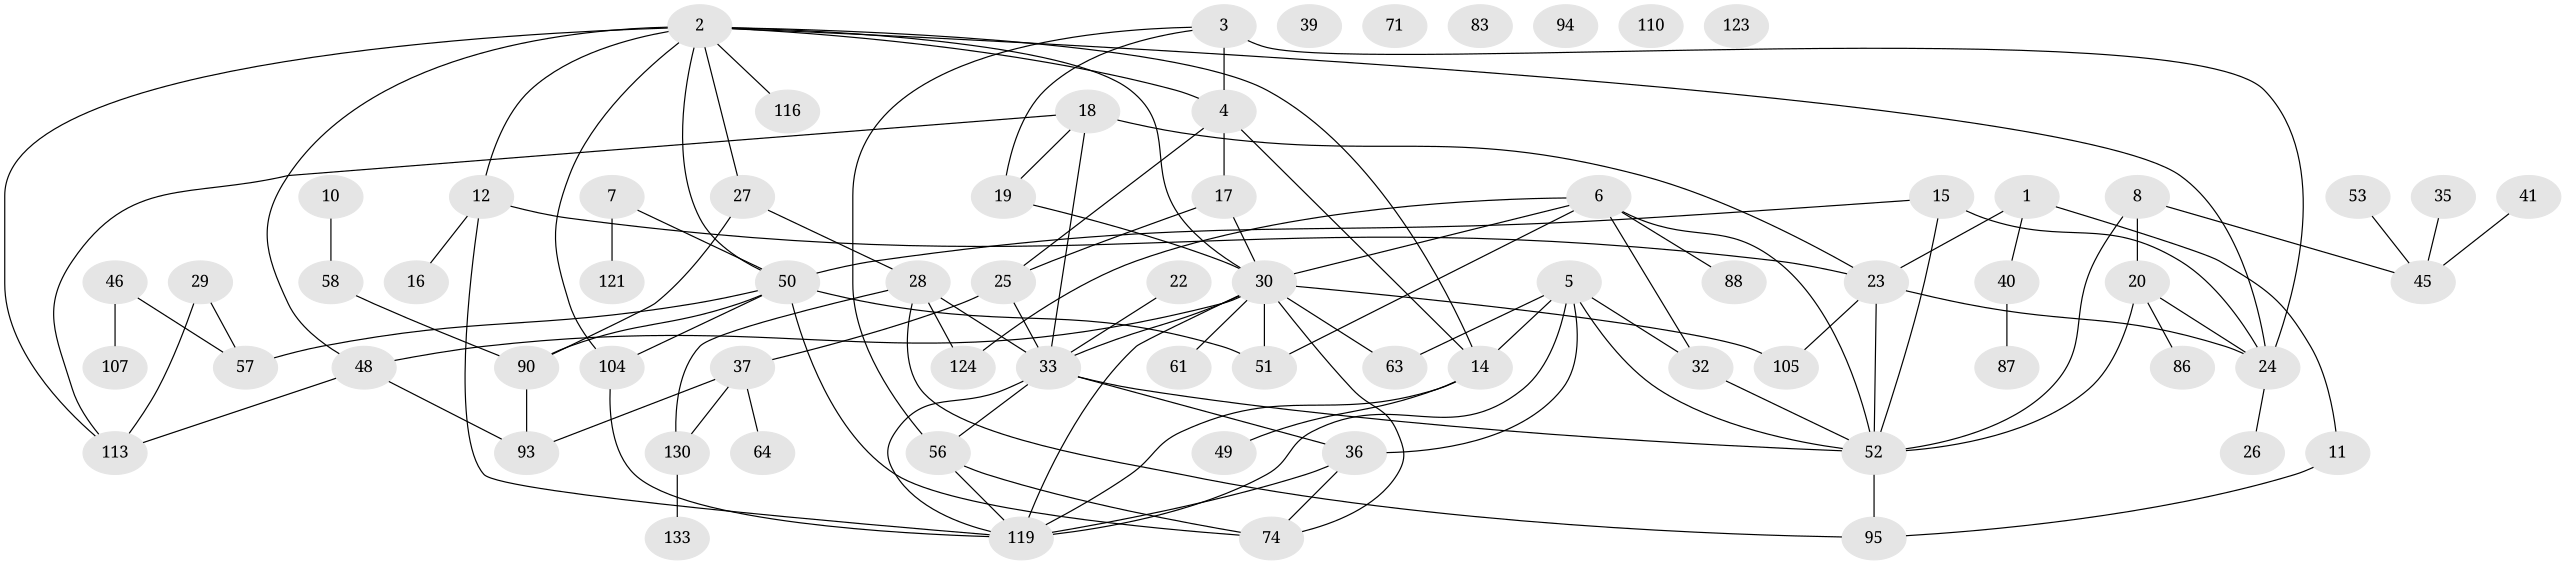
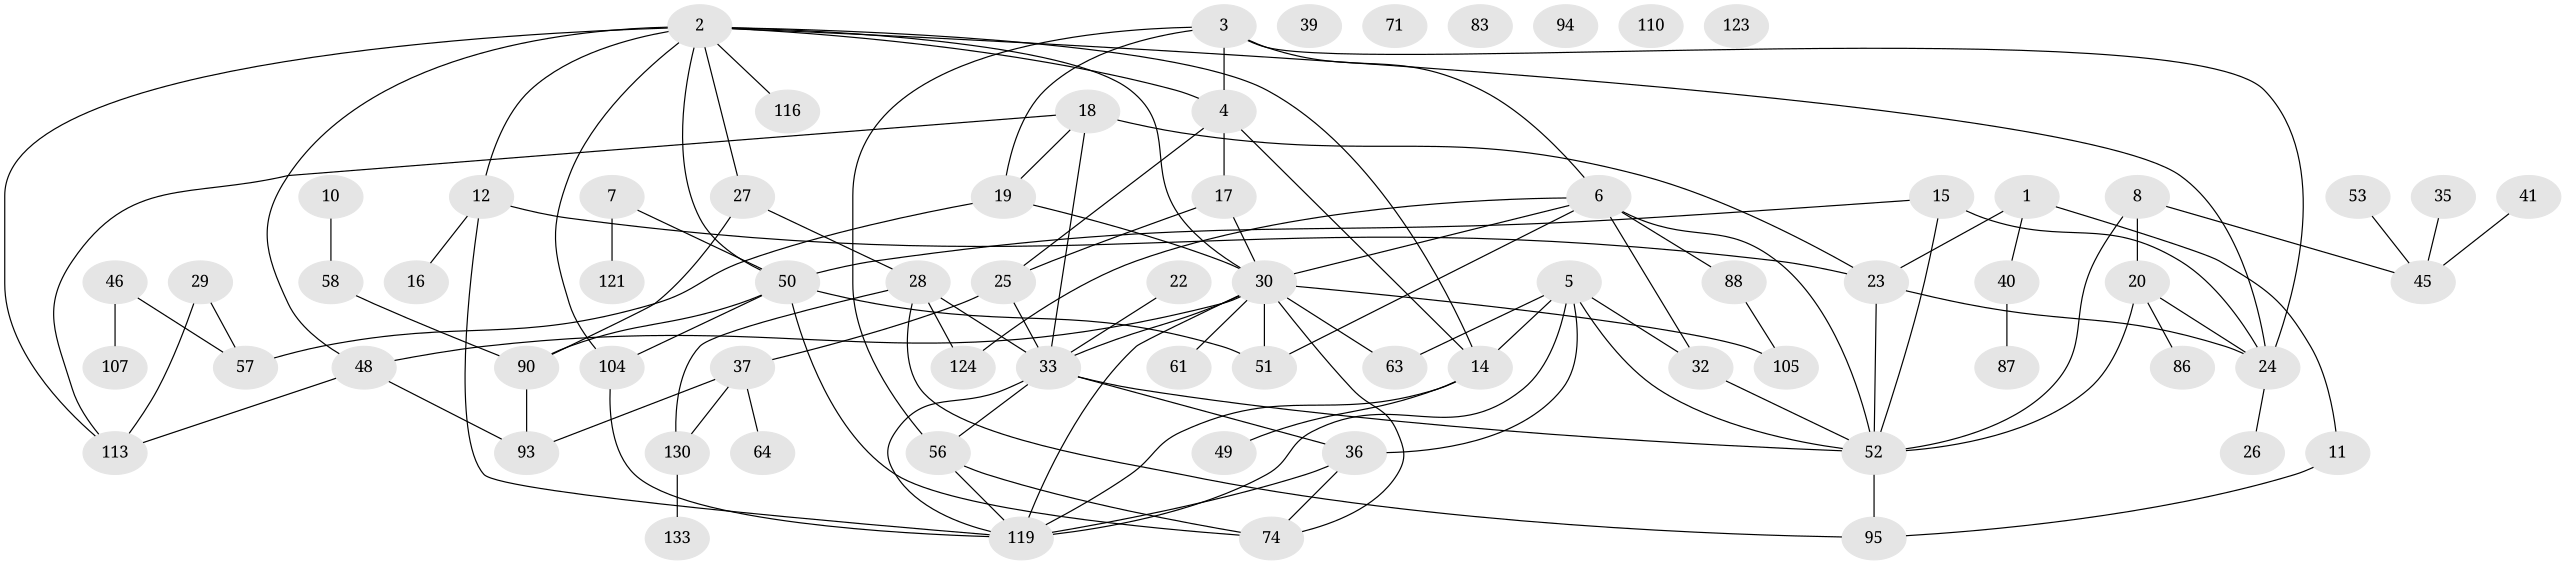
edge "3" -- "6": added
edge "23" -- "105": now "88" -- "105"
edge "50" -- "57": now "19" -- "57"
